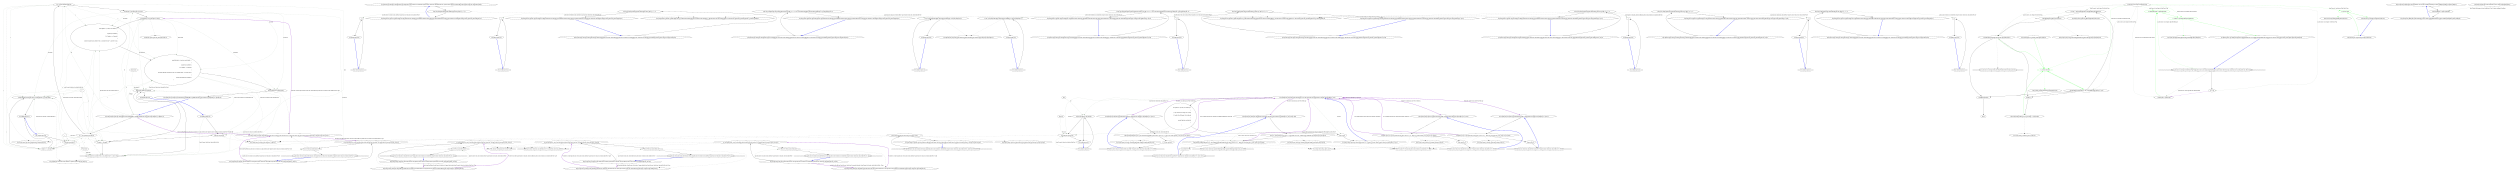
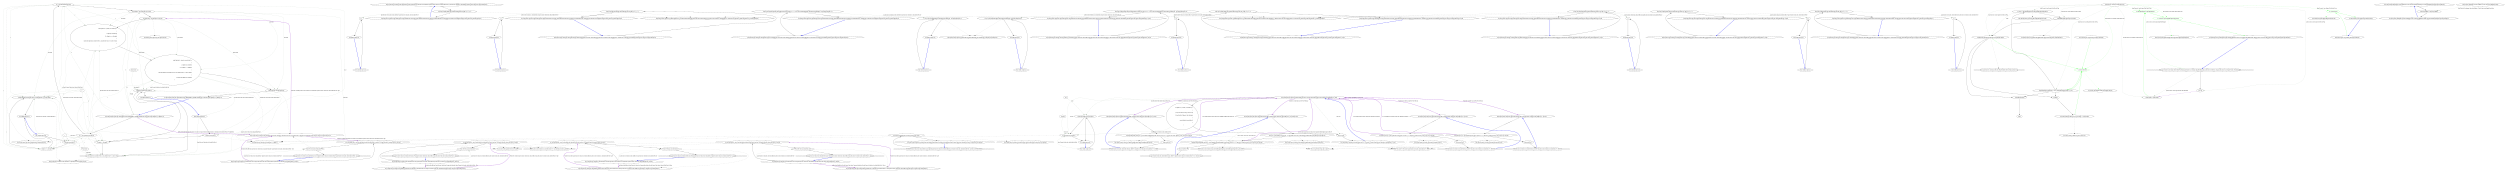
edge "QuantConnect.Lean.Engine.StateCheck.Ping" -> "_algorithmManager.SetStatus(state.Status)": added, label "QuantConnect.Lean.Engine.StateCheck.Ping"
